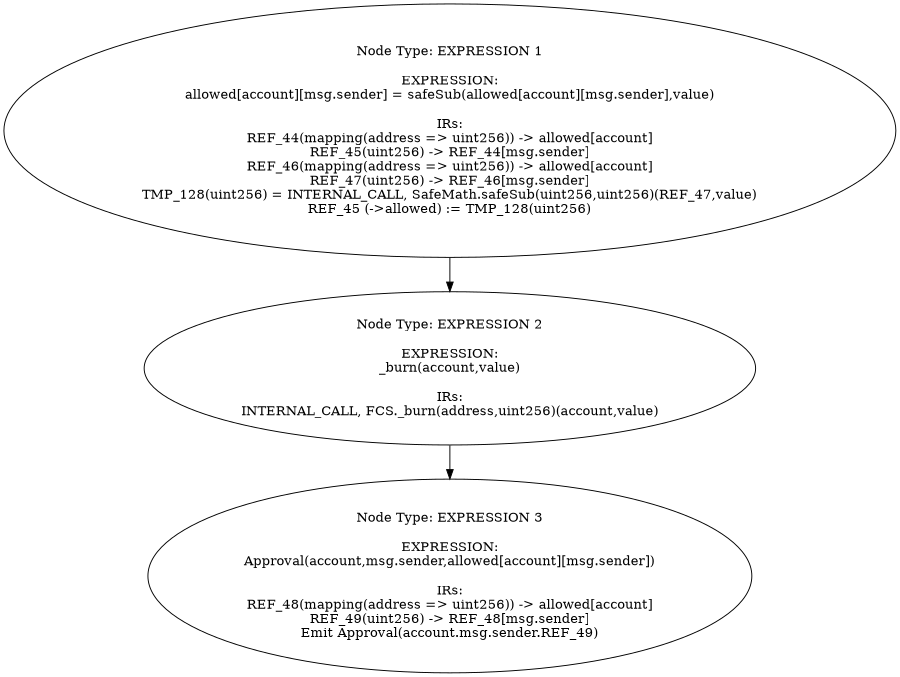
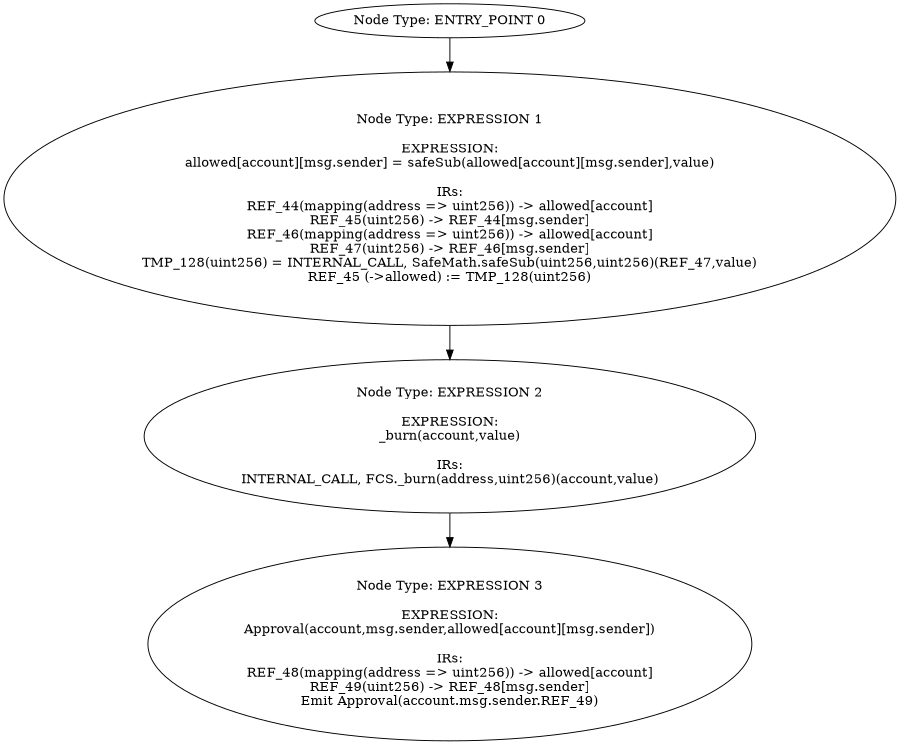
node "Node Type: ENTRY_POINT 0": added
